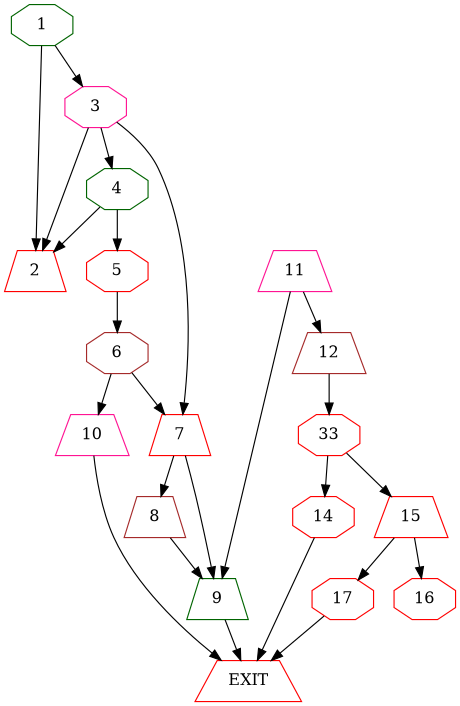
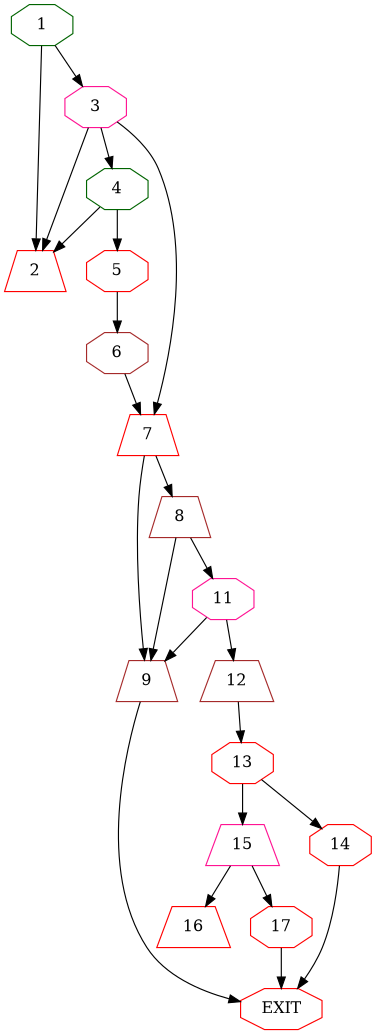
node "11": shape trapezium -> octagon
node "10": removed
node "33": label "33" -> "13"
node "15": color red -> deeppink
edge "8" -> "11": added
node "9": color darkgreen -> brown
node "16": shape octagon -> trapezium
node "EXIT": shape trapezium -> octagon
